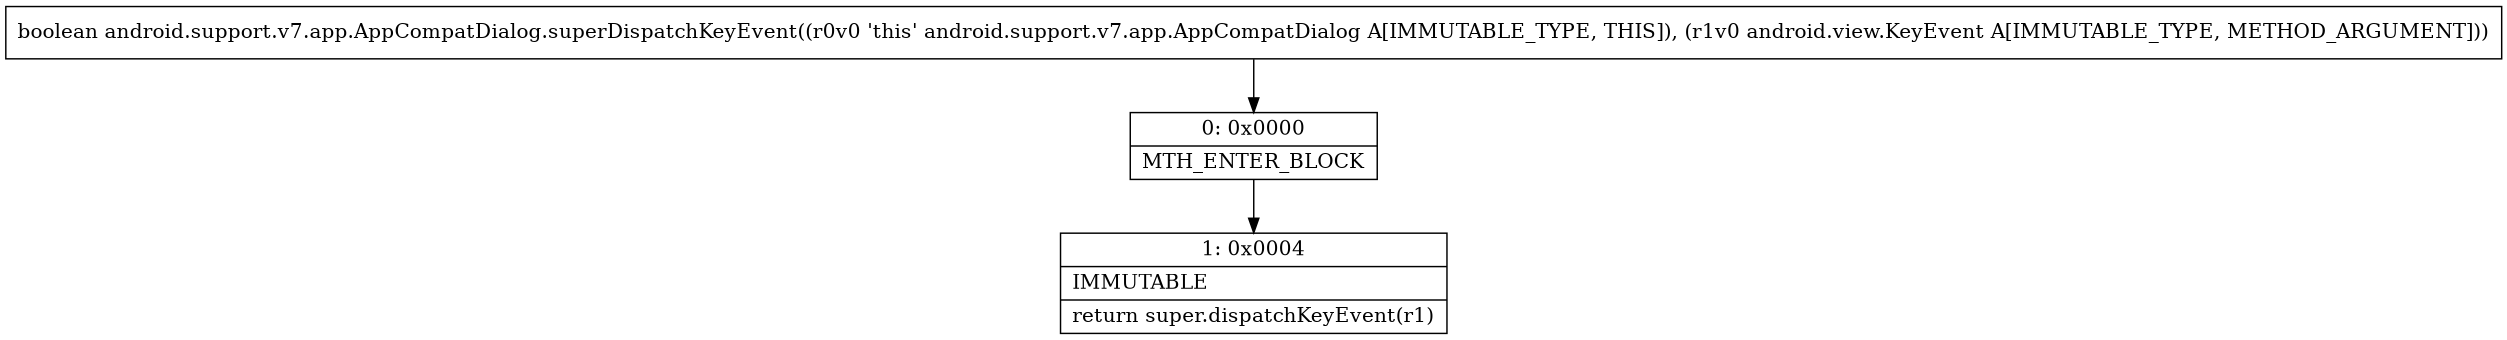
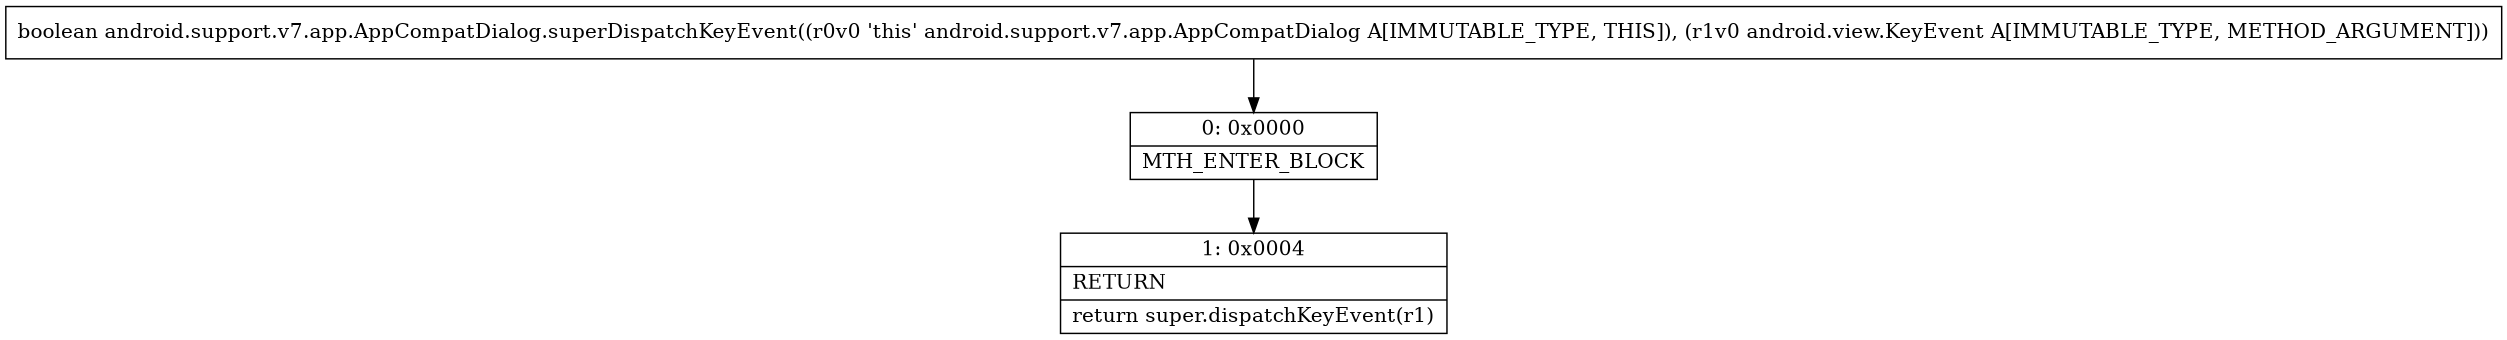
node "1: 0x0004": text "IMMUTABLE" -> "RETURN"
